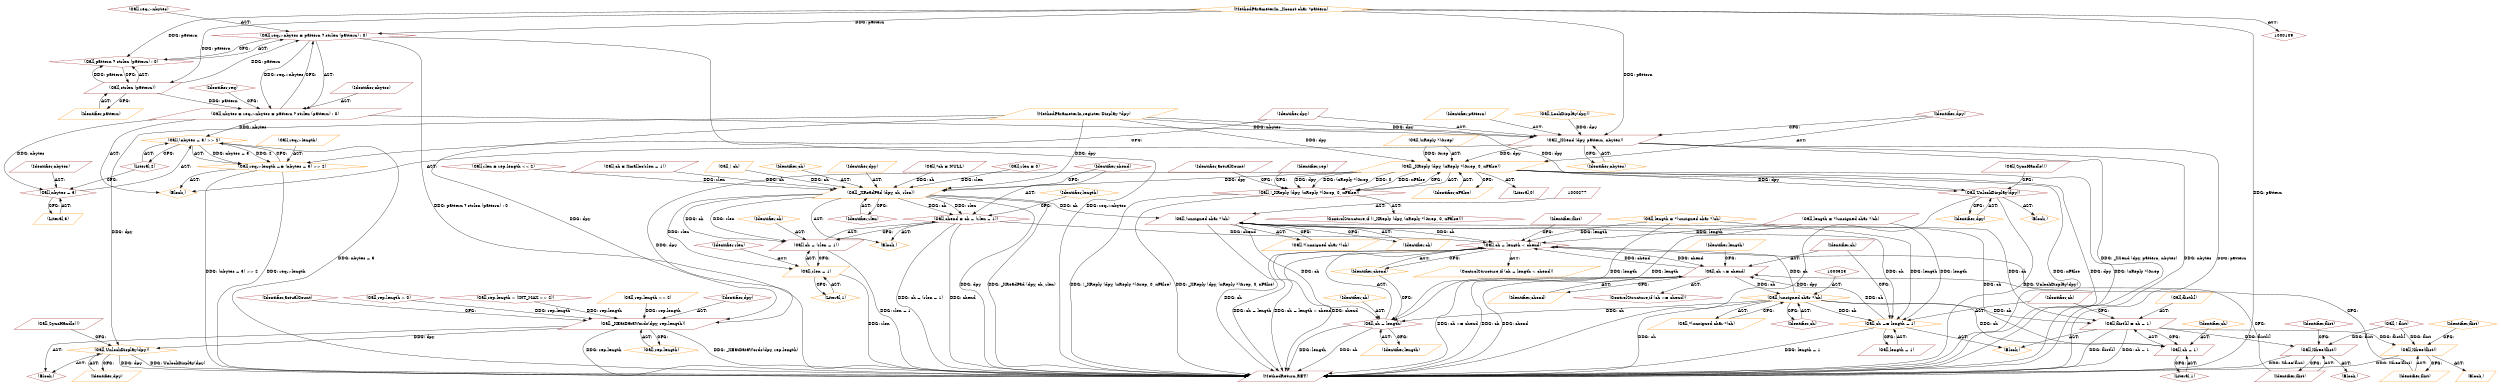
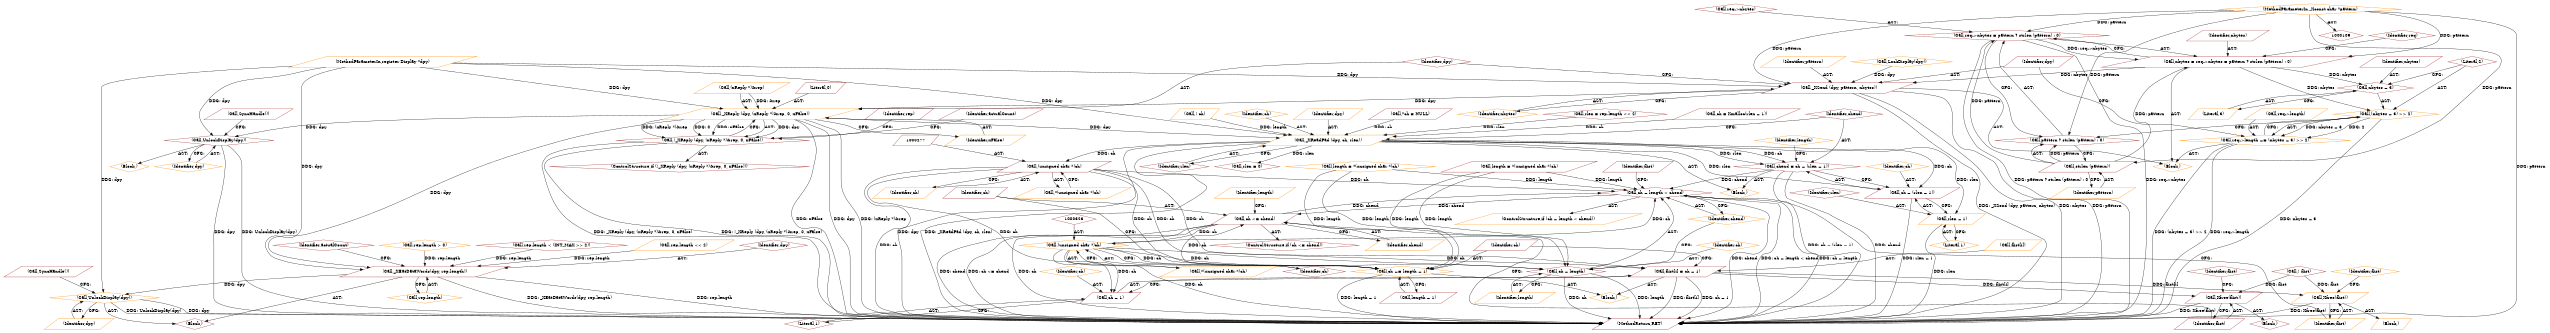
edge "(MethodParameterIn,_Xconst char *pattern)" -> "(Call,nbytes = req->nbytes = pattern ? strlen (pattern) : 0)": added, label "DDG: pattern"
edge "(Call,(nbytes + 3) >> 2)" -> "(Literal,2)": now "(Call,(nbytes + 3) >> 2)" -> "(Call,pattern ? strlen (pattern) : 0)"
edge "(Call,rlen = 0)" -> "(Call,_XReadPad (dpy, ch, rlen))": reversed
edge "(Call,_XReply (dpy, (xReply *)&rep, 0, xFalse))" -> "(Literal,0)": reversed
edge "(Call,! ch)" -> "(Call,_XReadPad (dpy, ch, rlen))": label "DDG: ch" -> "DDG: length"
node "(Call,rep.length > 0)": color brown -> darkorange
